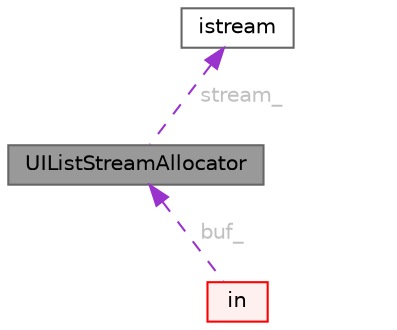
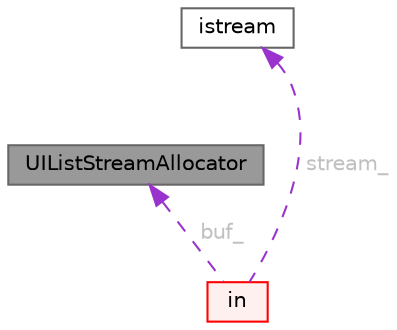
edge "UIListStreamAllocator" -> "istream": now "in" -> "istream"
